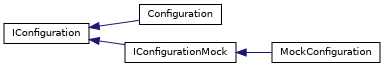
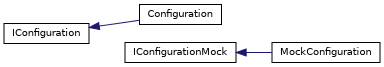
edge "IConfigurationMock" -> "IConfiguration": removed
